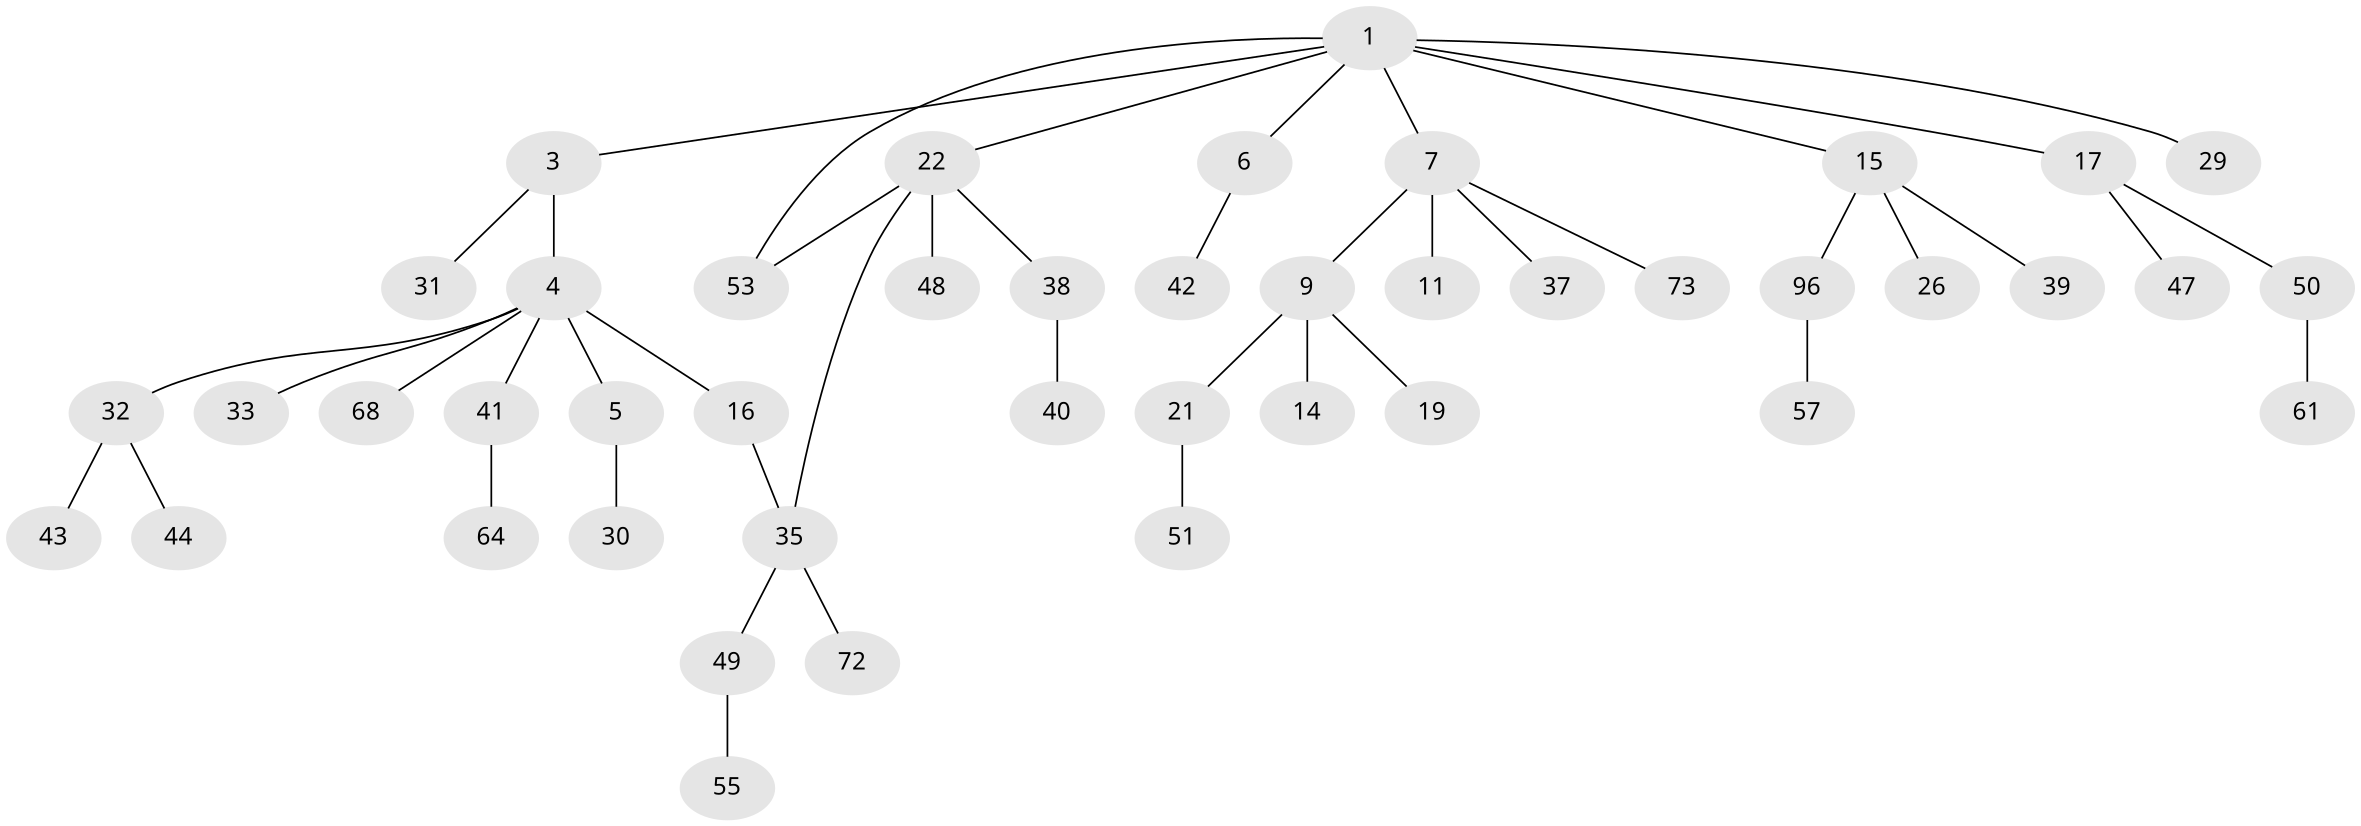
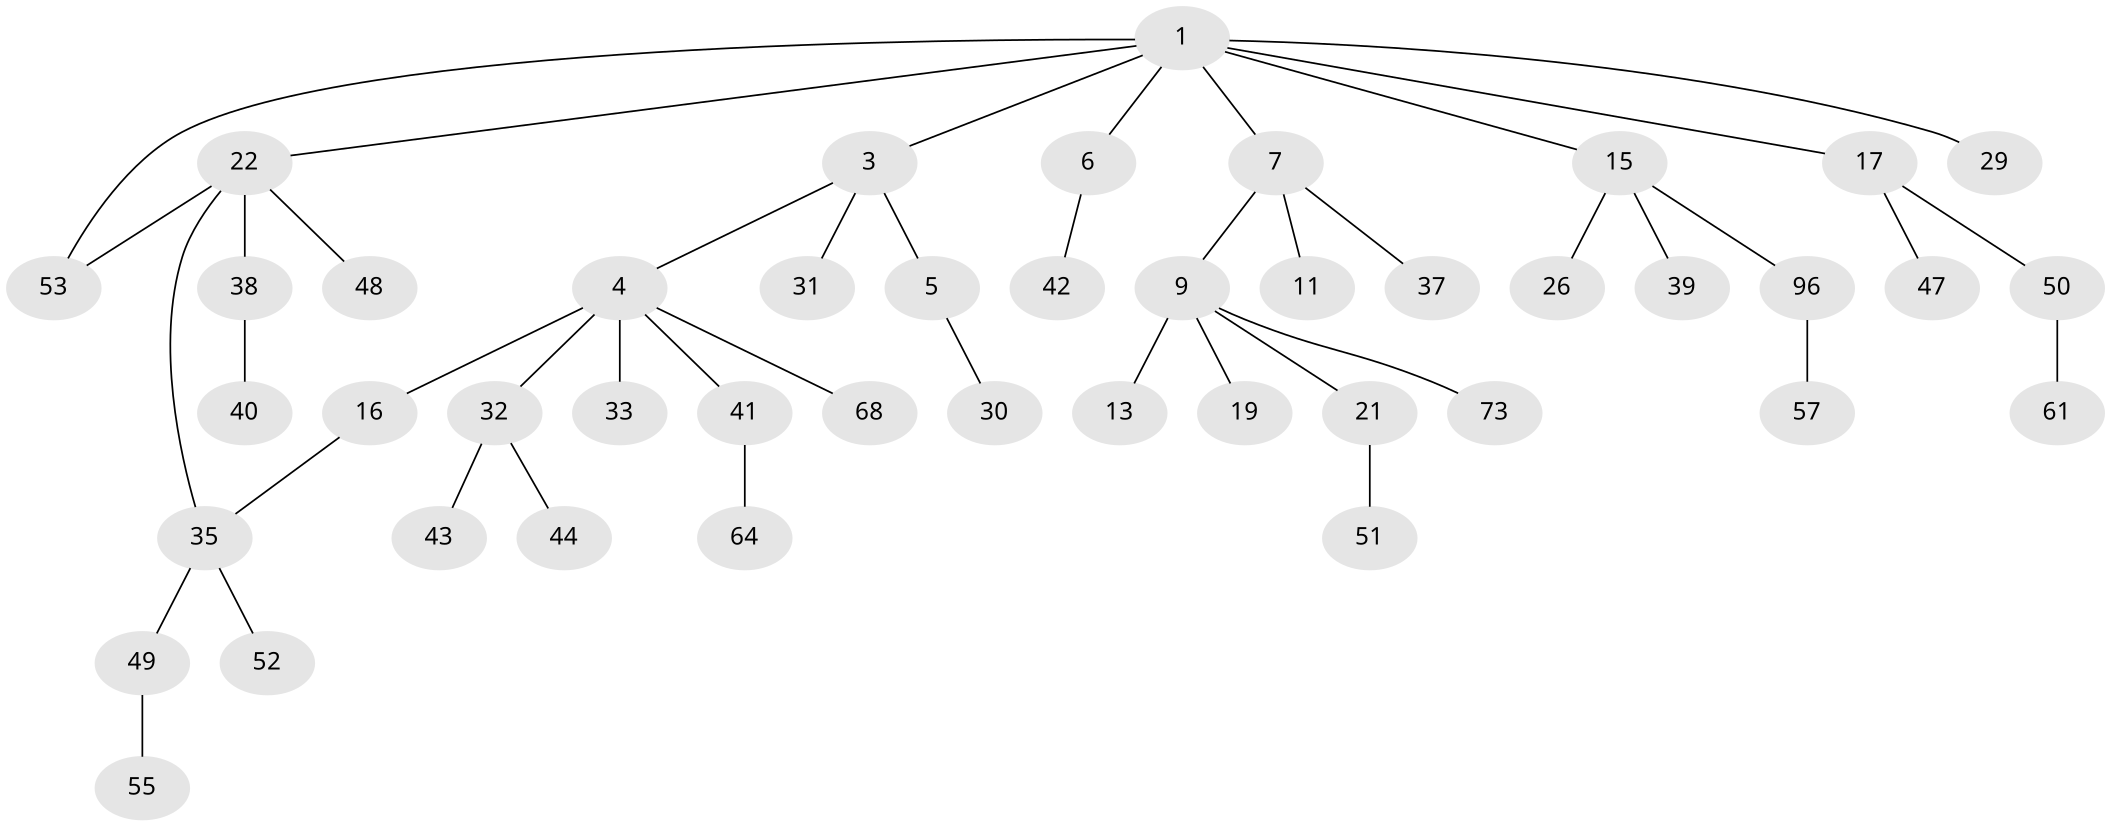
edge "7" -- "73": now "9" -- "73"
edge "4" -- "5": now "3" -- "5"
node "14": label "14" -> "13"
node "72": label "72" -> "52"
